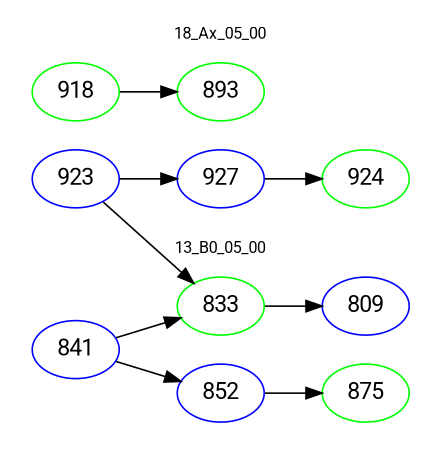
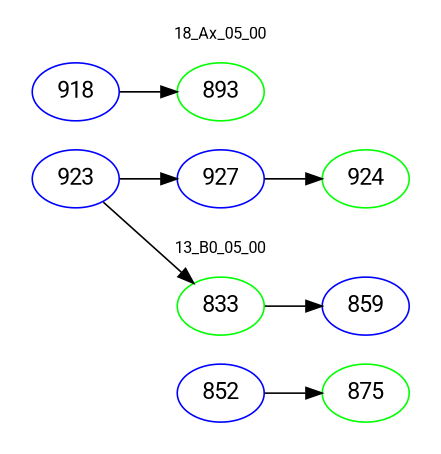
node "918": color green -> blue
node "809": label "809" -> "859"
node "841": removed
